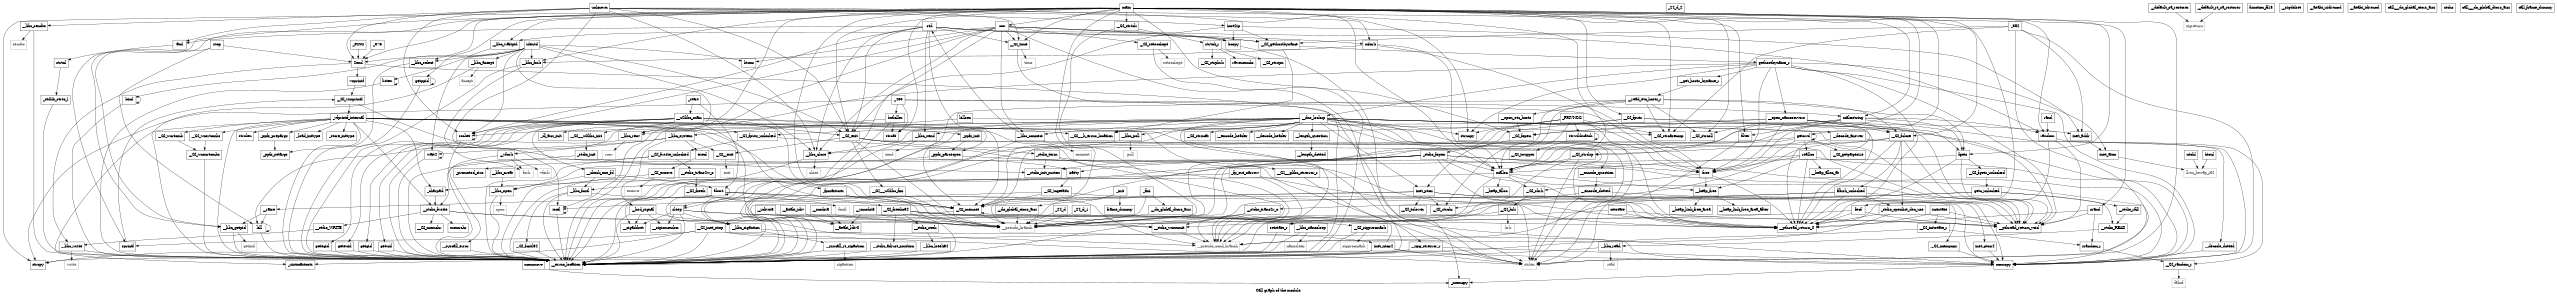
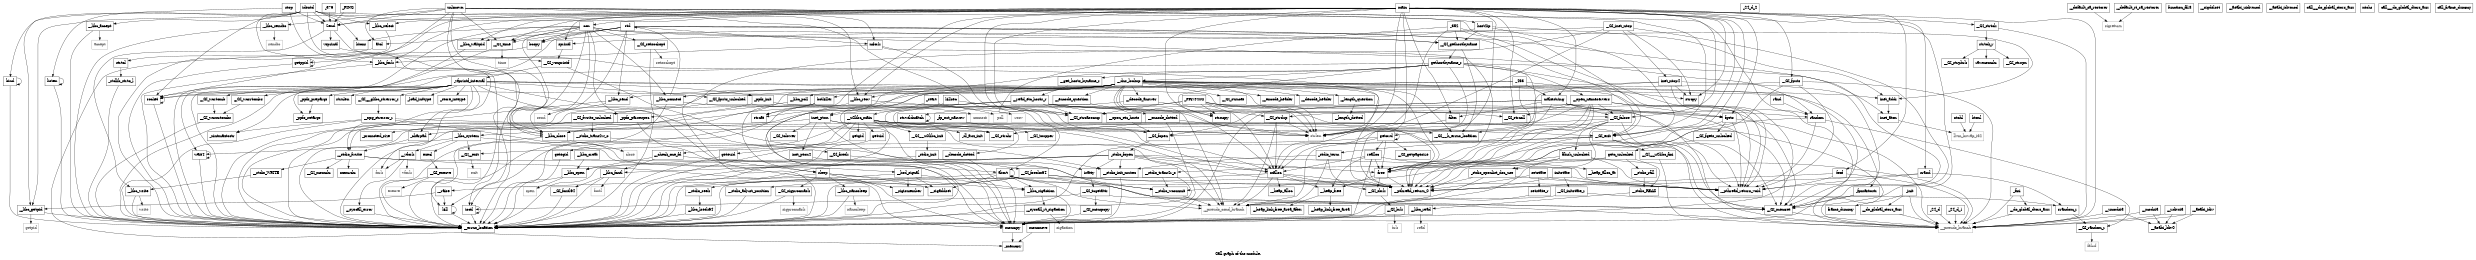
edge "_stdio_fopen" -> "memcpy": now "__stdio_init_mutex" -> "memcpy"
edge "__GI_memset" -> "__GI_inet_ntop": reversed
